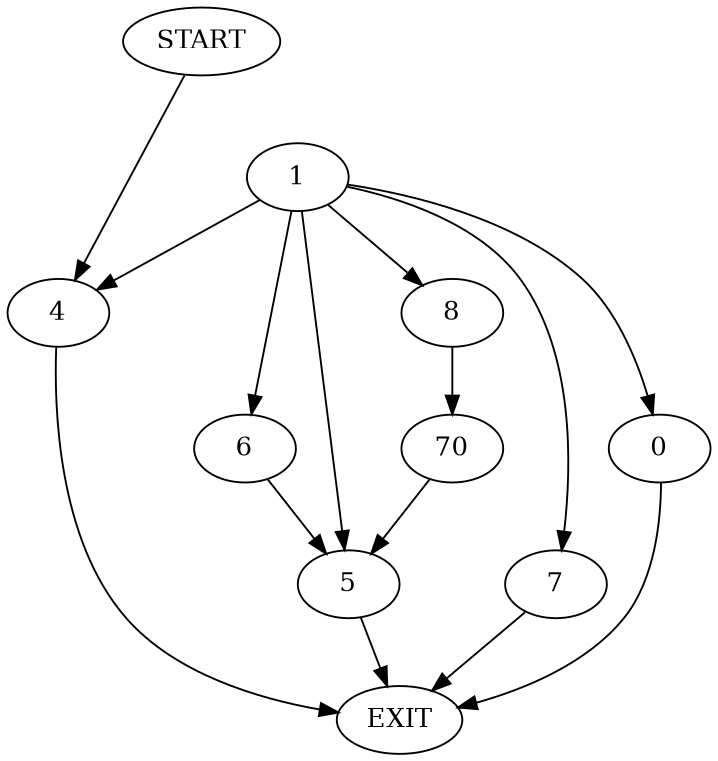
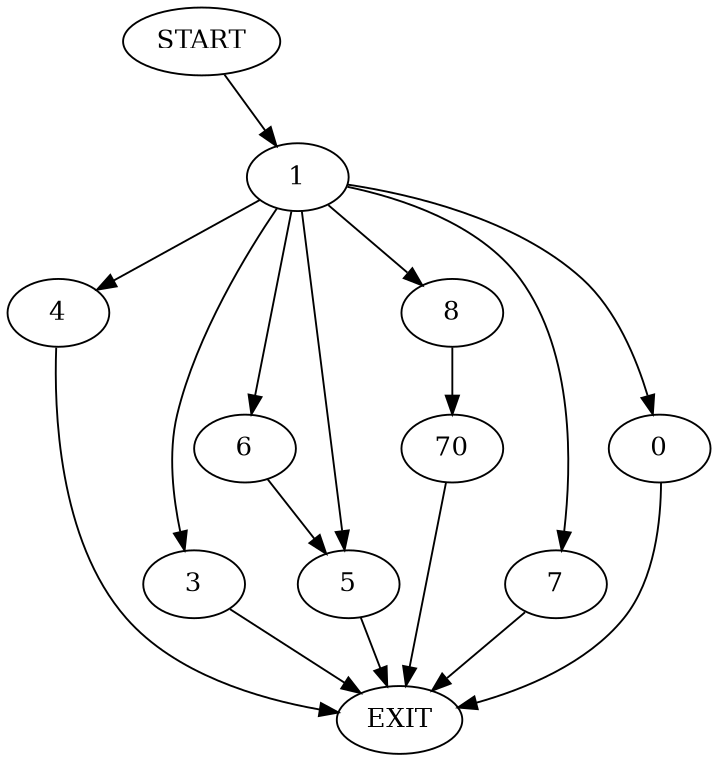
edge "START" -> "4": now "START" -> "1"
edge "70" -> "5": now "70" -> "EXIT"
node "3": added
